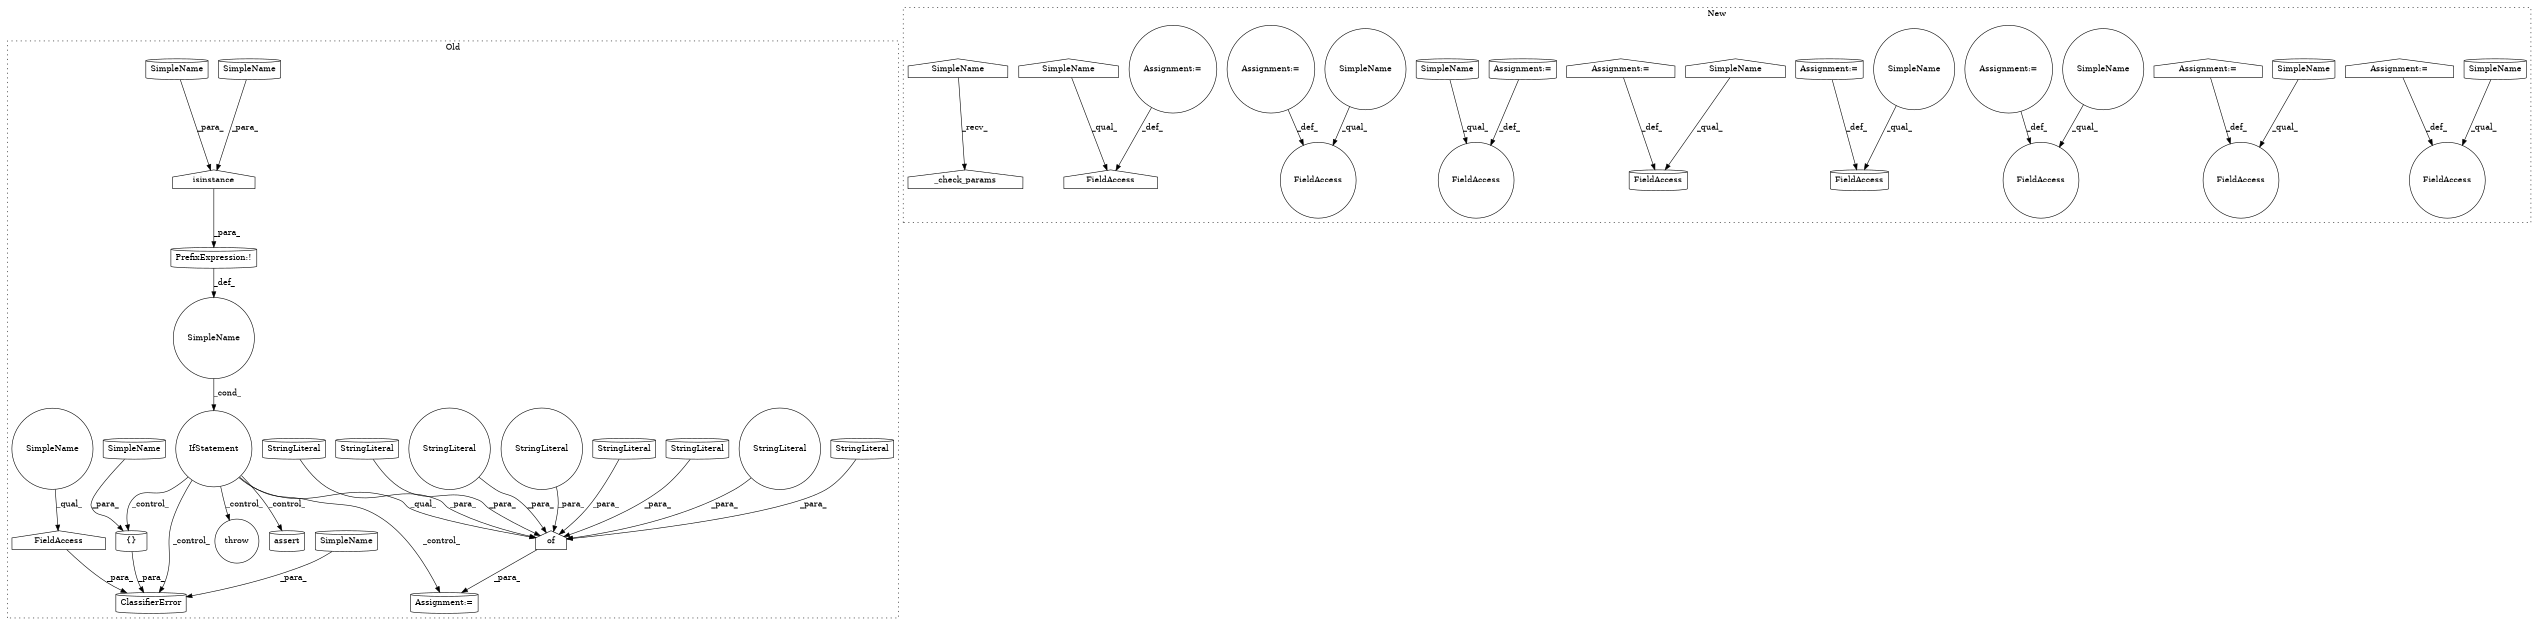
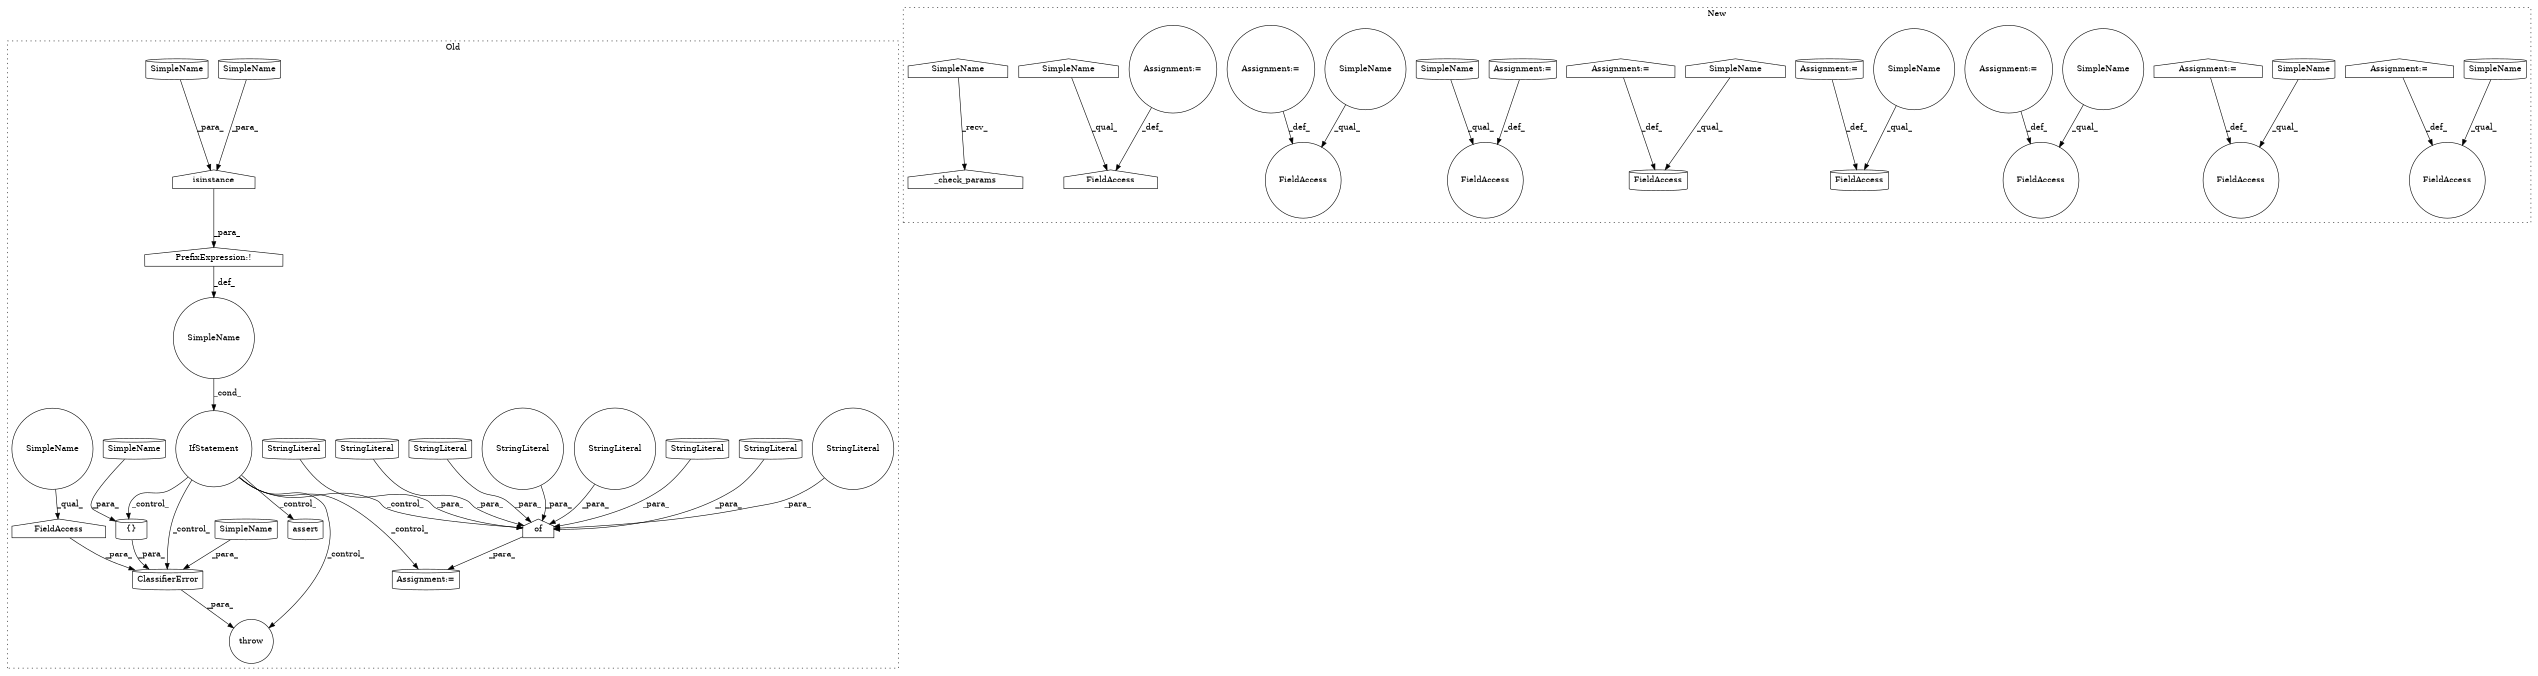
node "PrefixExpression:!": shape cylinder -> house
edge "IfStatement" -> "of": label "_qual_" -> "_control_"
edge "ClassifierError" -> "throw": added, label "_para_"
